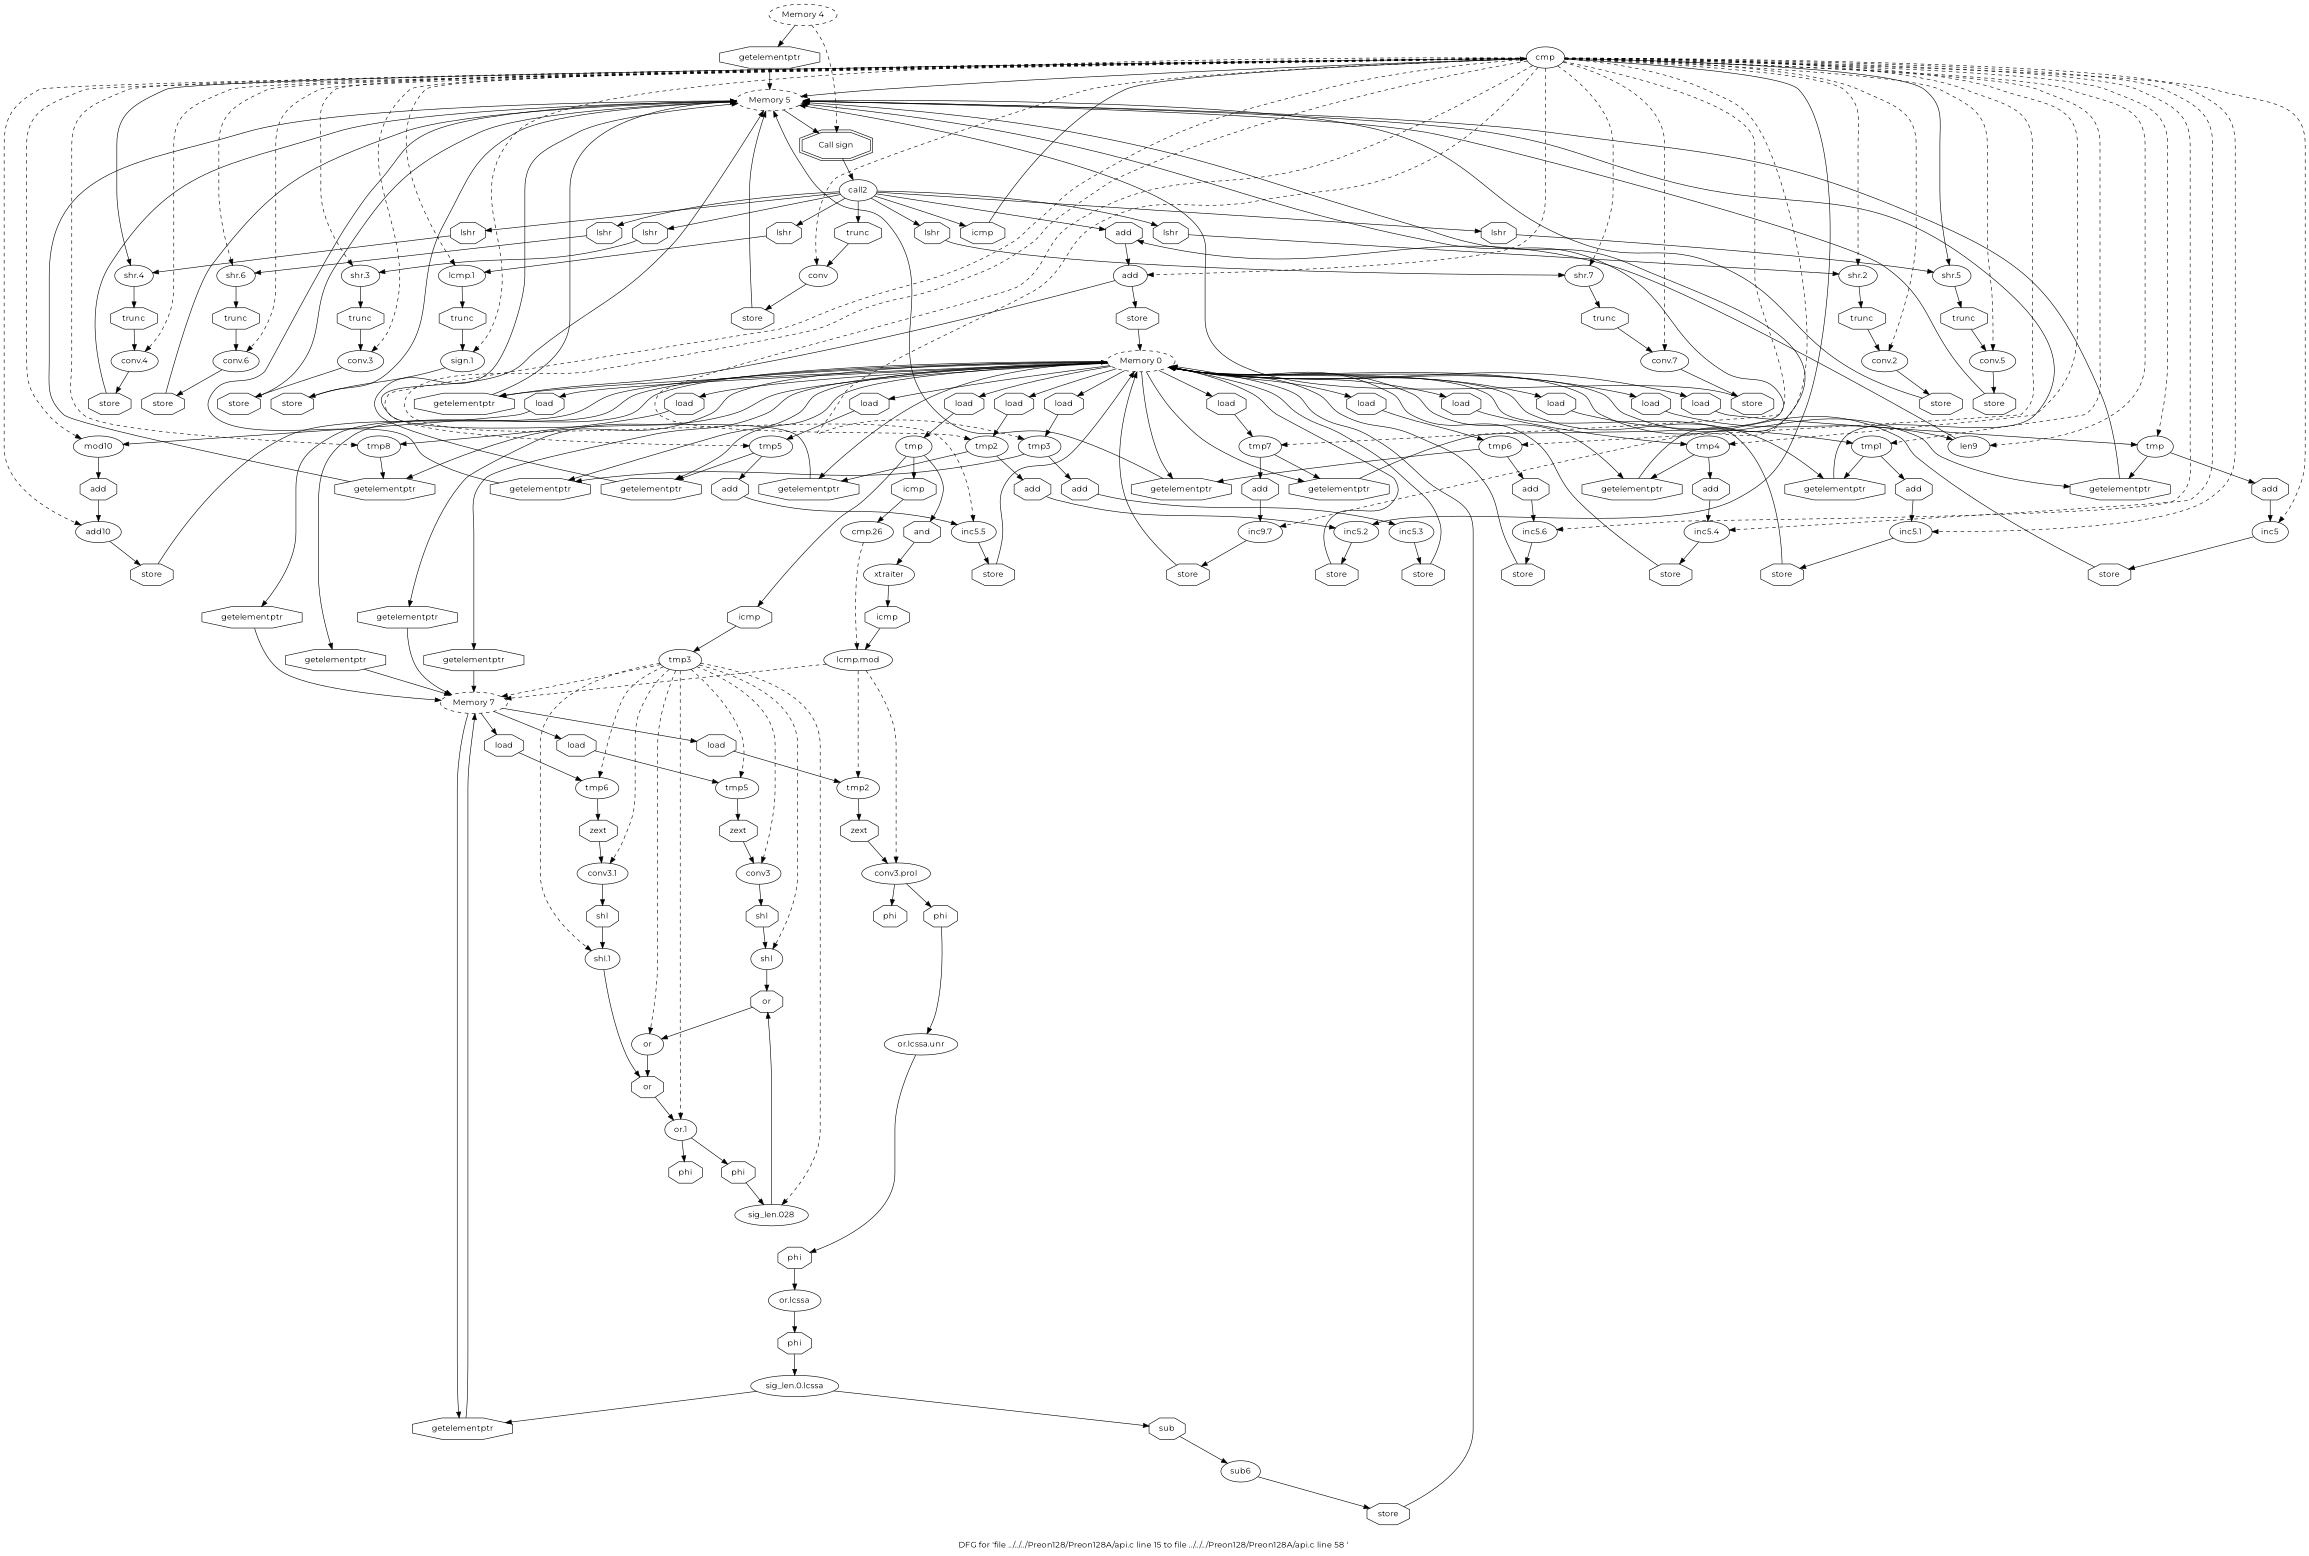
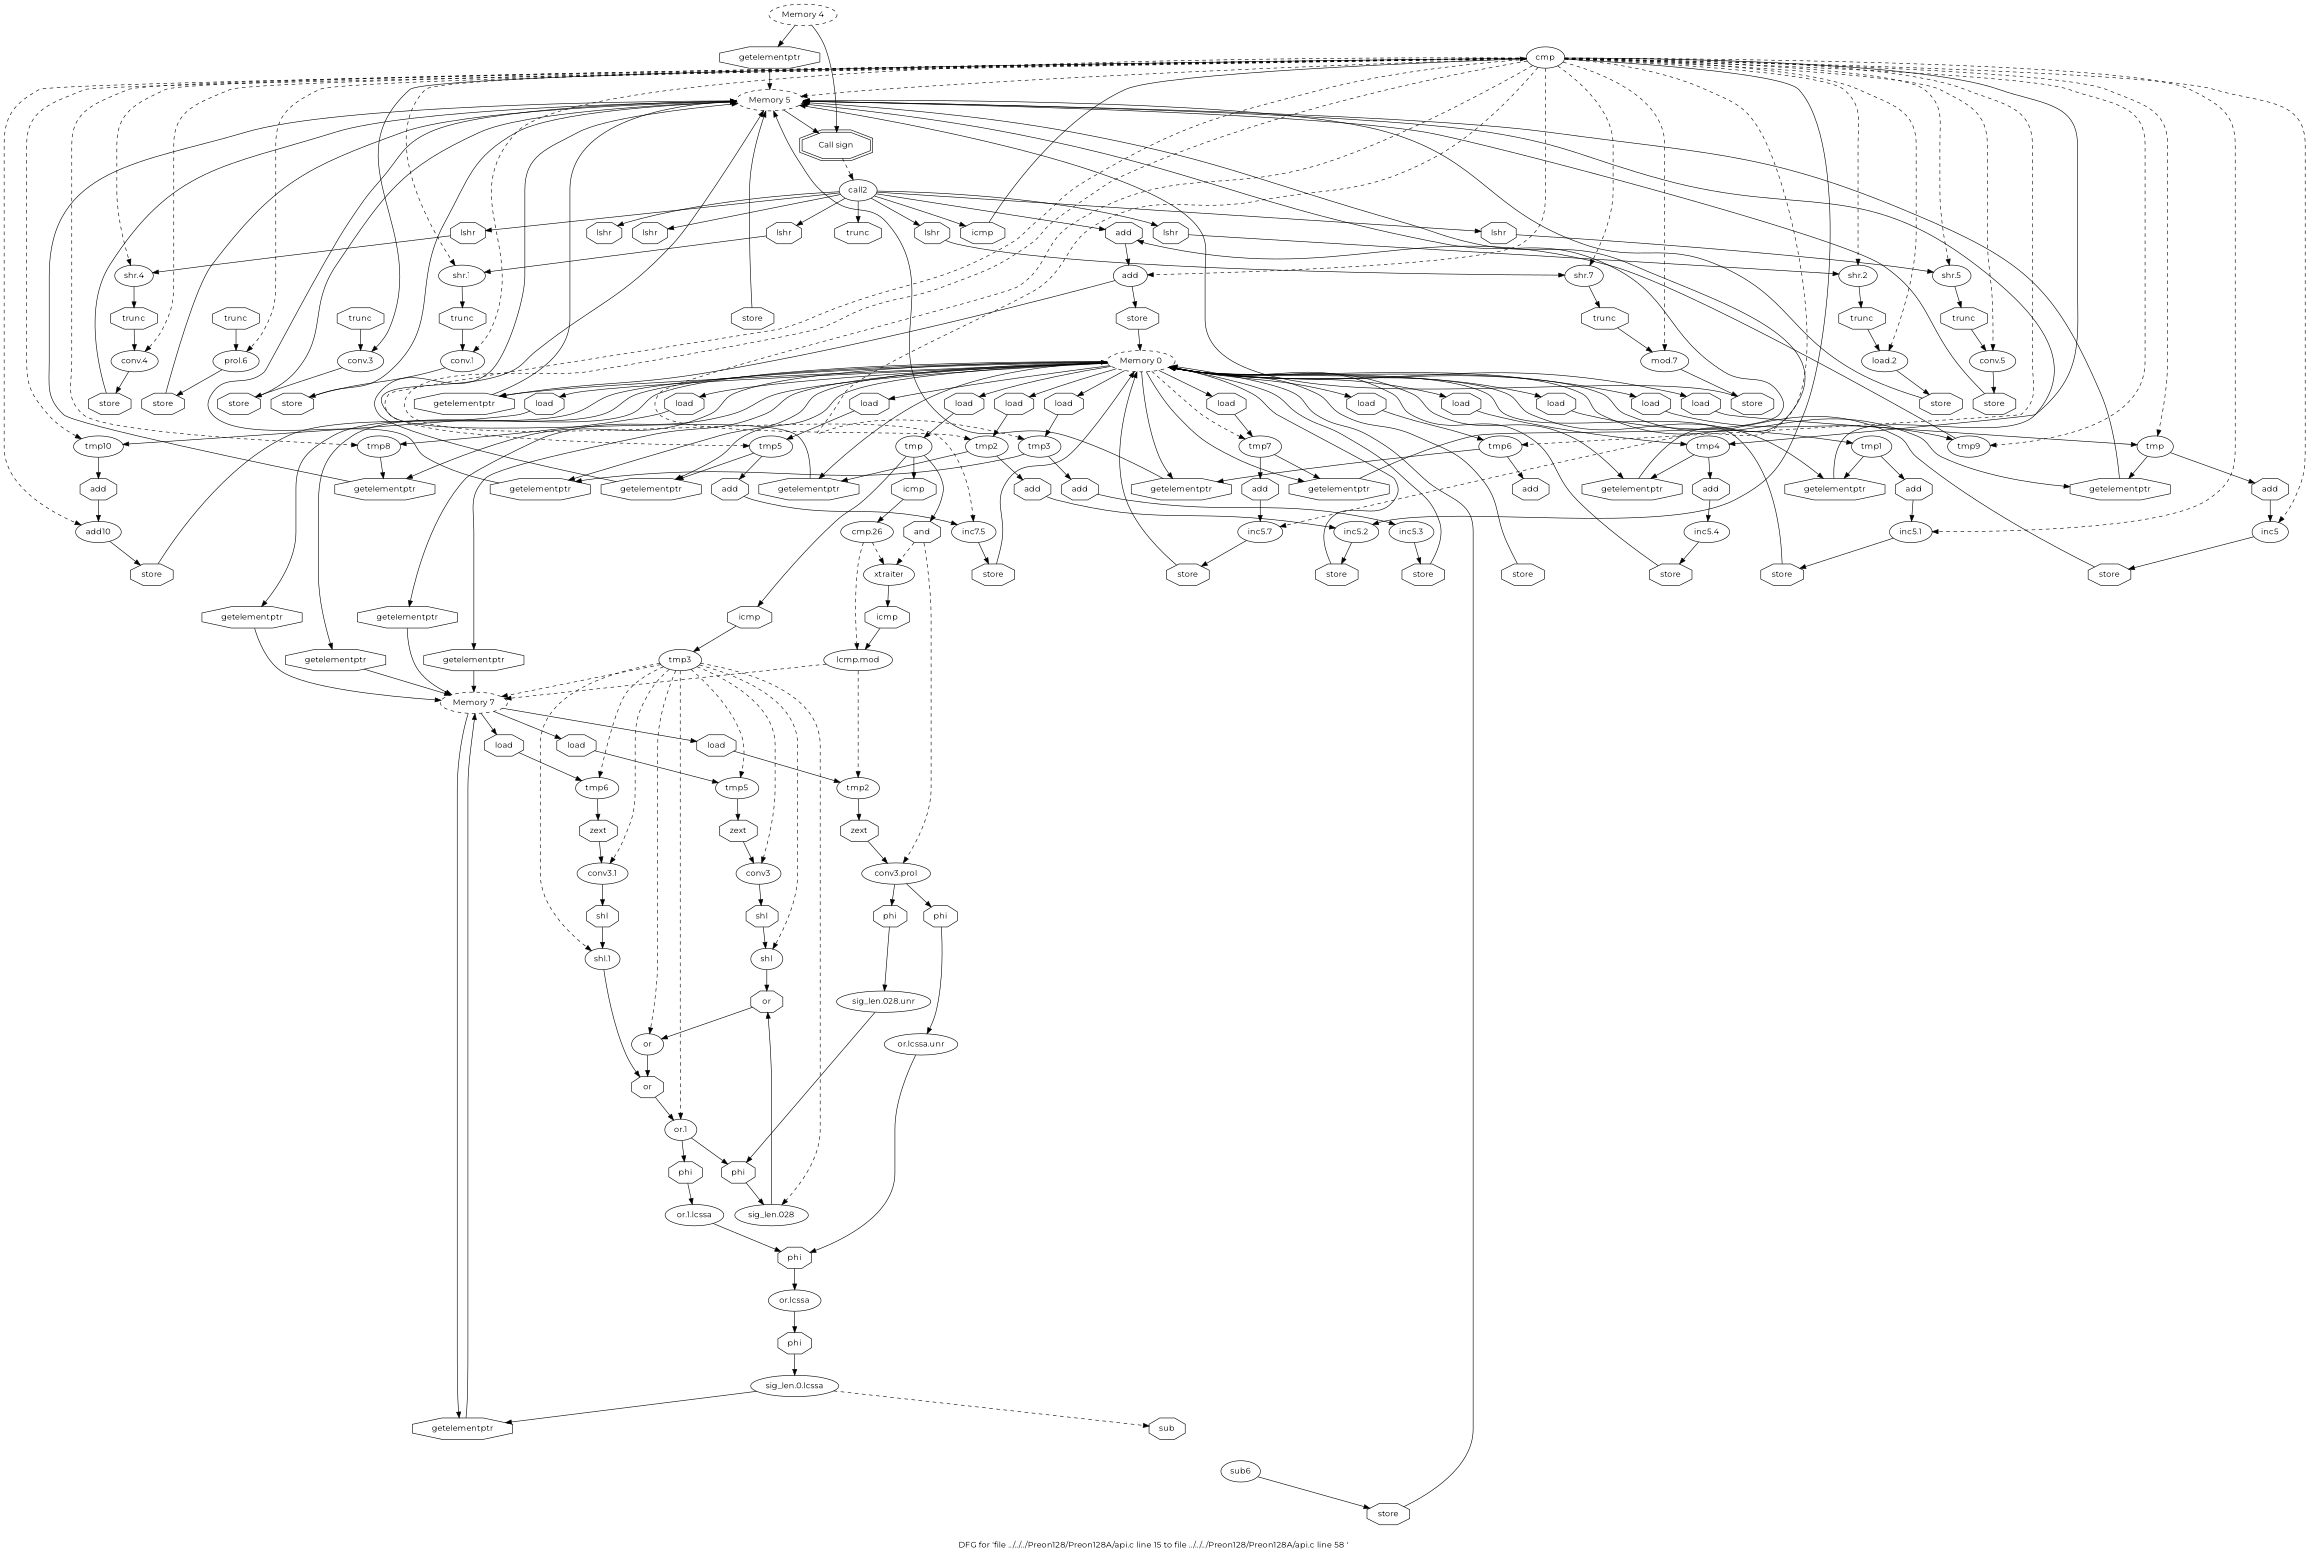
edge "cmp" -> "conv.3": style dashed -> solid
edge "cmp" -> "shr.4": style solid -> dashed
edge "cmp" -> "Memory 5": style solid -> dashed
edge "Memory 4" -> "Call sign": style dashed -> solid
edge "cmp" -> "shr.5": style solid -> dashed
edge "cmp" -> "tmp1": removed
edge "Call sign" -> "call2": style solid -> dashed
edge "cmp" -> "tmp4": style dashed -> solid
edge "cmp" -> "inc5.4": removed
node "shr.6": removed
node "shr.3": removed
node "lcmp.1": label "lcmp.1" -> "shr.1"
node "conv": removed
node "conv.6": label "conv.6" -> "prol.6"
node "sign.1": label "sign.1" -> "conv.1"
node "conv.7": label "conv.7" -> "mod.7"
node "conv.2": label "conv.2" -> "load.2"
edge "cmp" -> "tmp7": now "Memory 0" -> "tmp7"
node "mod10": label "mod10" -> "tmp10"
node "len9": label "len9" -> "tmp9"
node "inc5.5": label "inc5.5" -> "inc7.5"
node "inc9.7": label "inc9.7" -> "inc5.7"
node "inc5.6": removed
edge "cmp.26" -> "xtraiter": added
edge "and" -> "xtraiter": style solid -> dashed
edge "lcmp.mod" -> "conv3.prol": now "and" -> "conv3.prol"
node "sig_len.028.unr": added
node "or.1.lcssa": added
edge "sig_len.0.lcssa" -> "sub": style solid -> dashed
edge "sub" -> "sub6": removed
